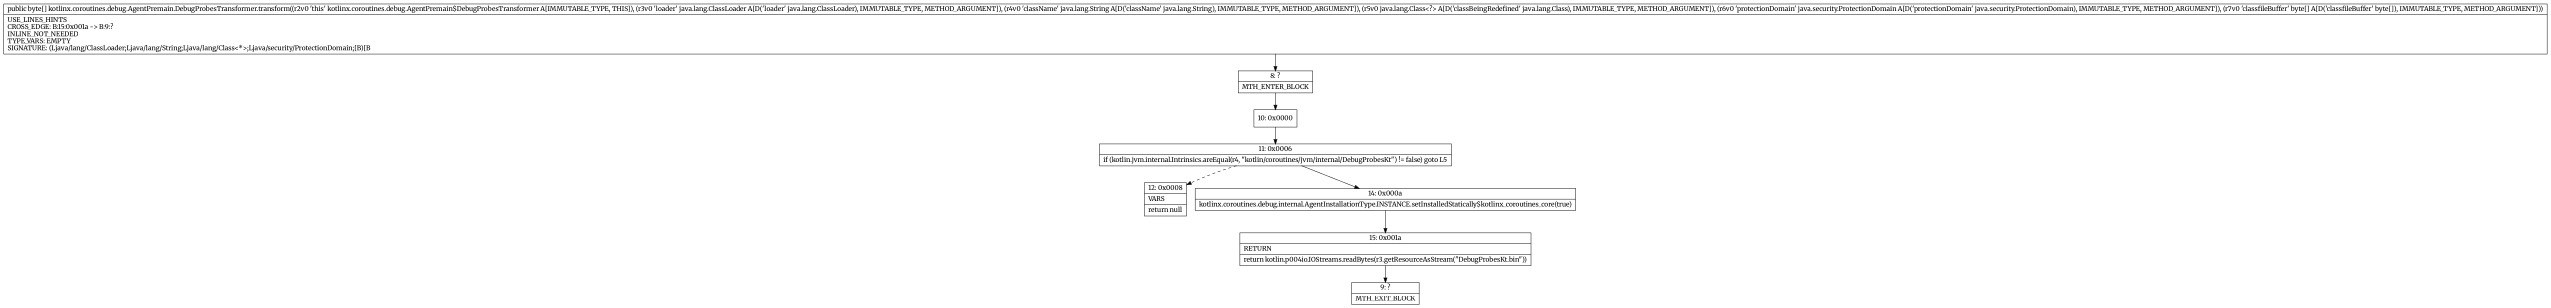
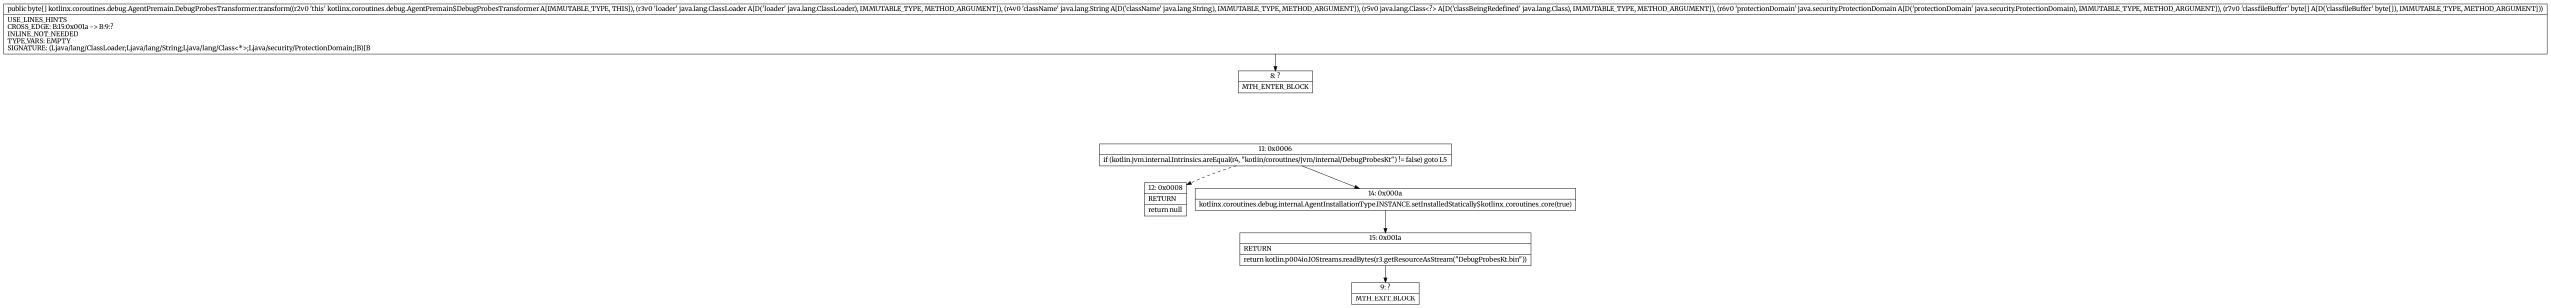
node "10: 0x0000": removed
node "12: 0x0008": text "VARS" -> "RETURN"
